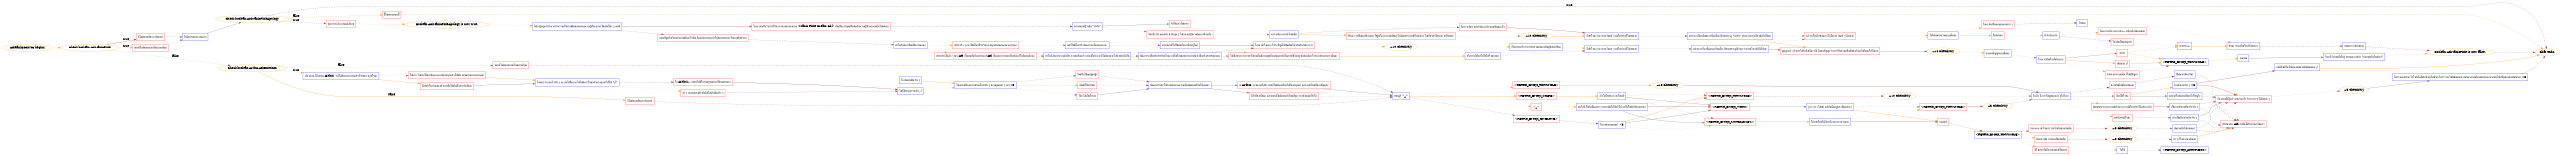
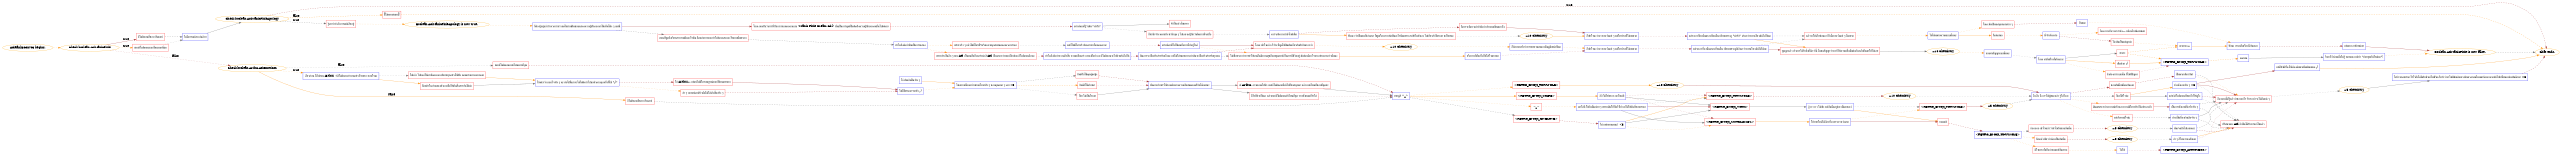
edge "แค่ขอเวลาสักหน่อย" -> "Boolean AoiManicPixie is now false.": style dashed -> solid
